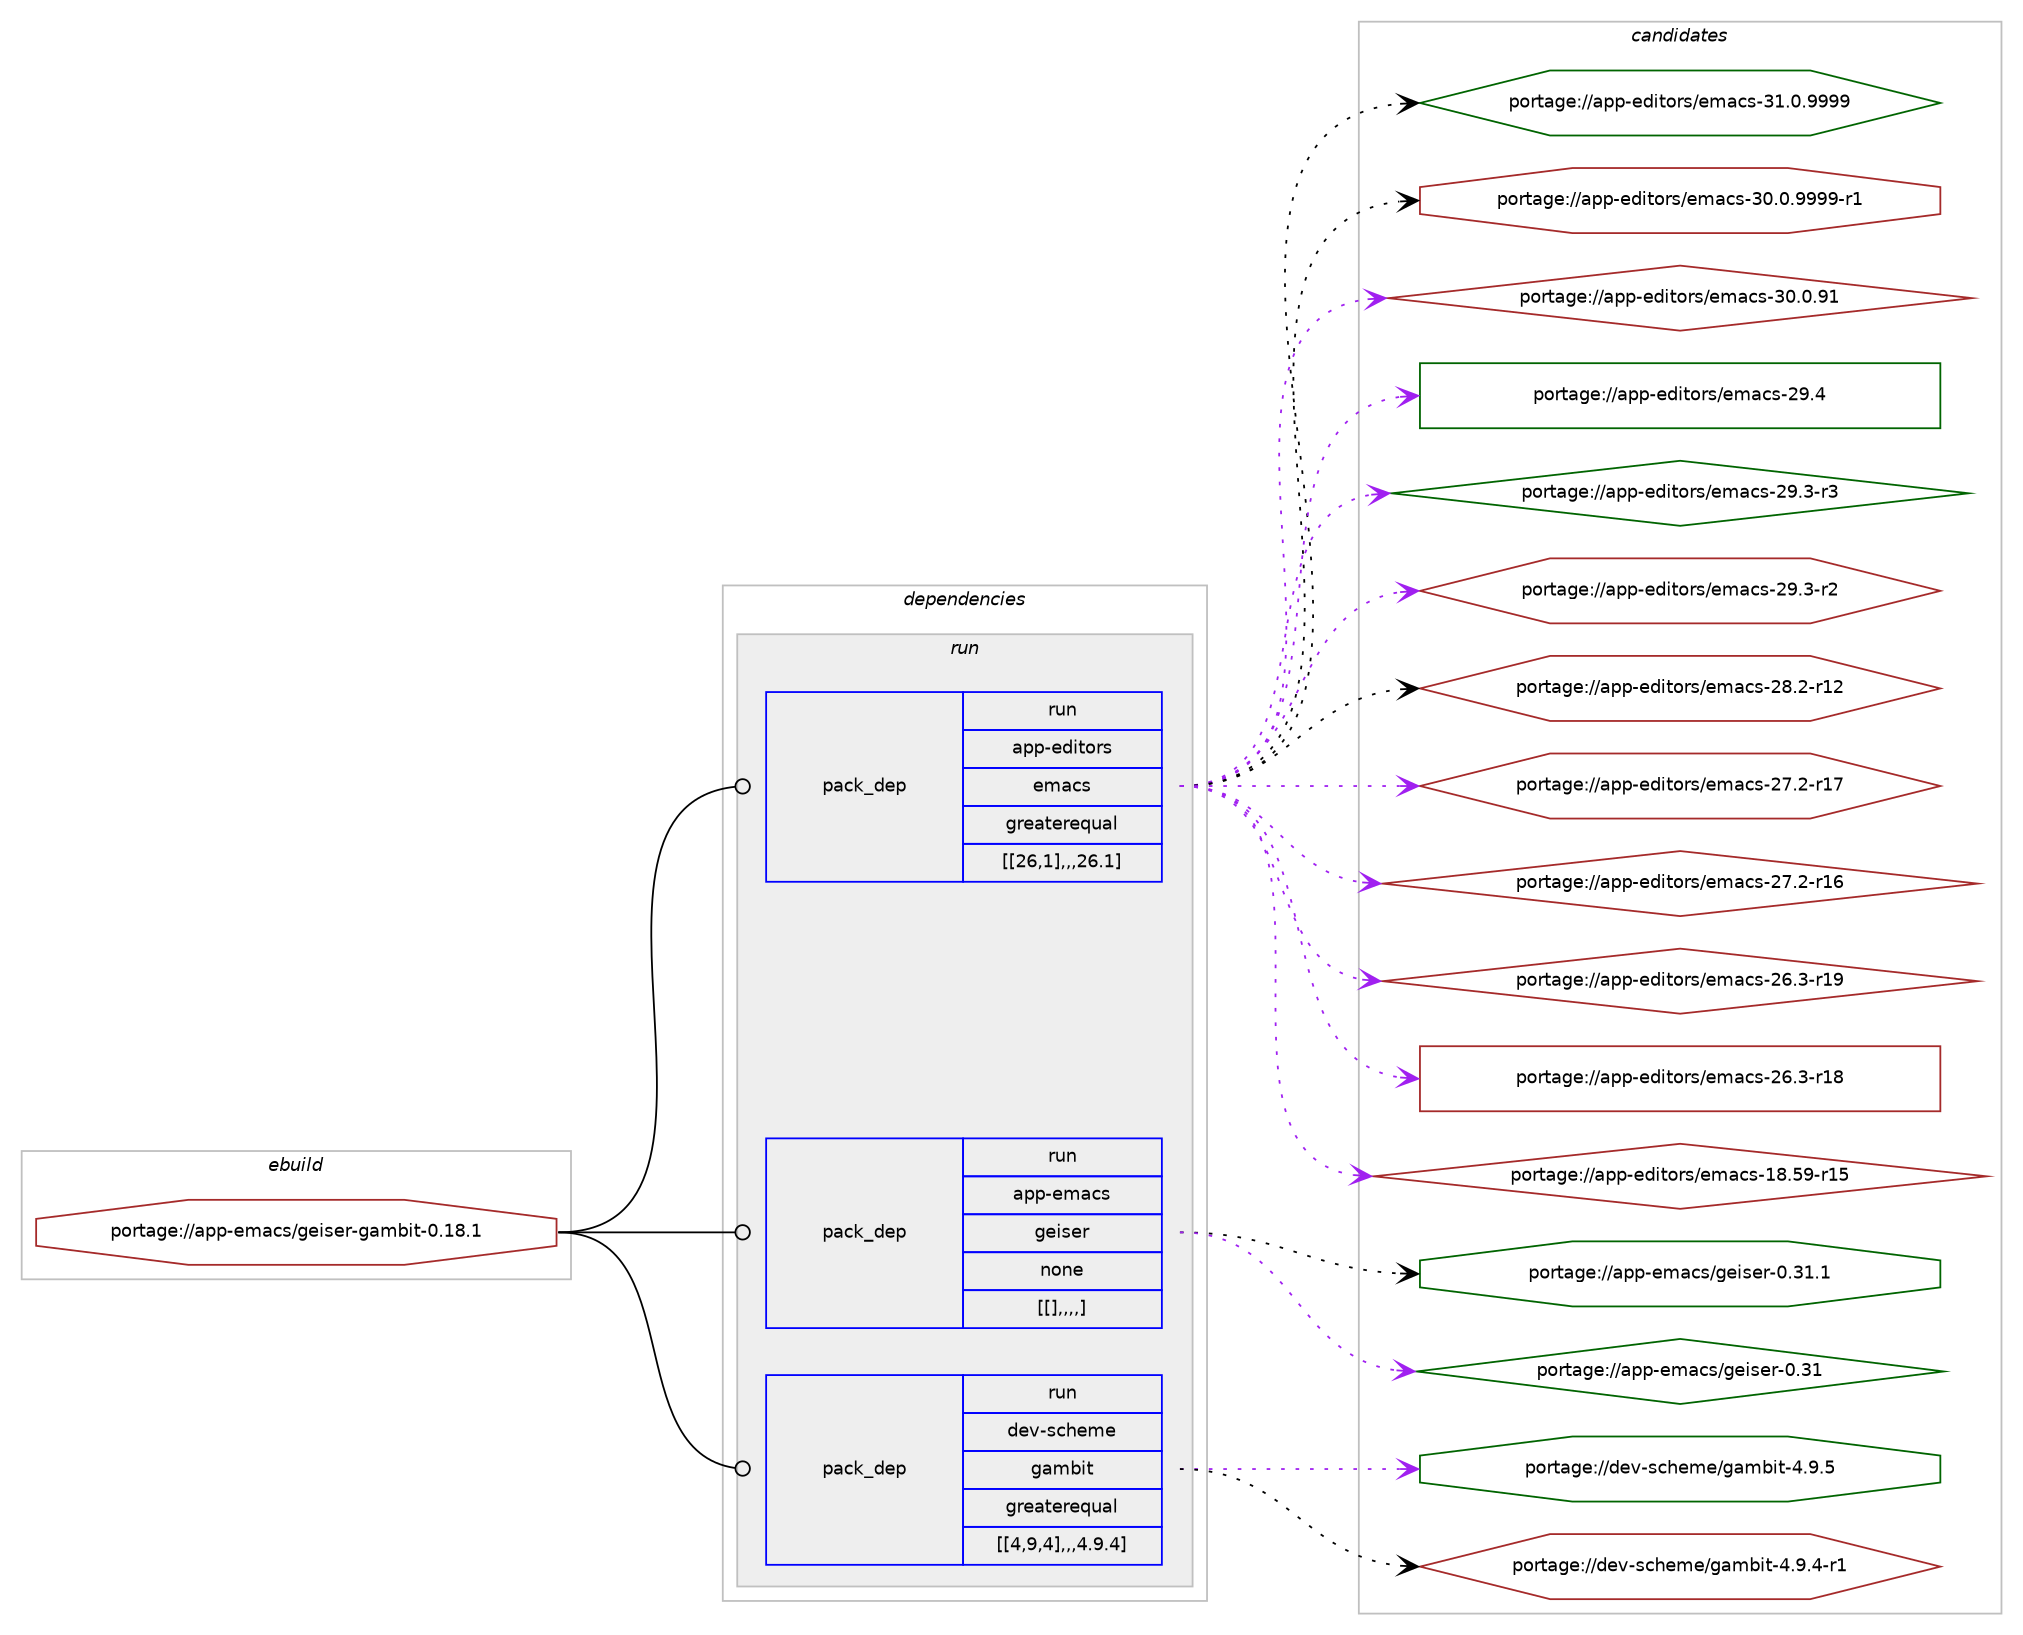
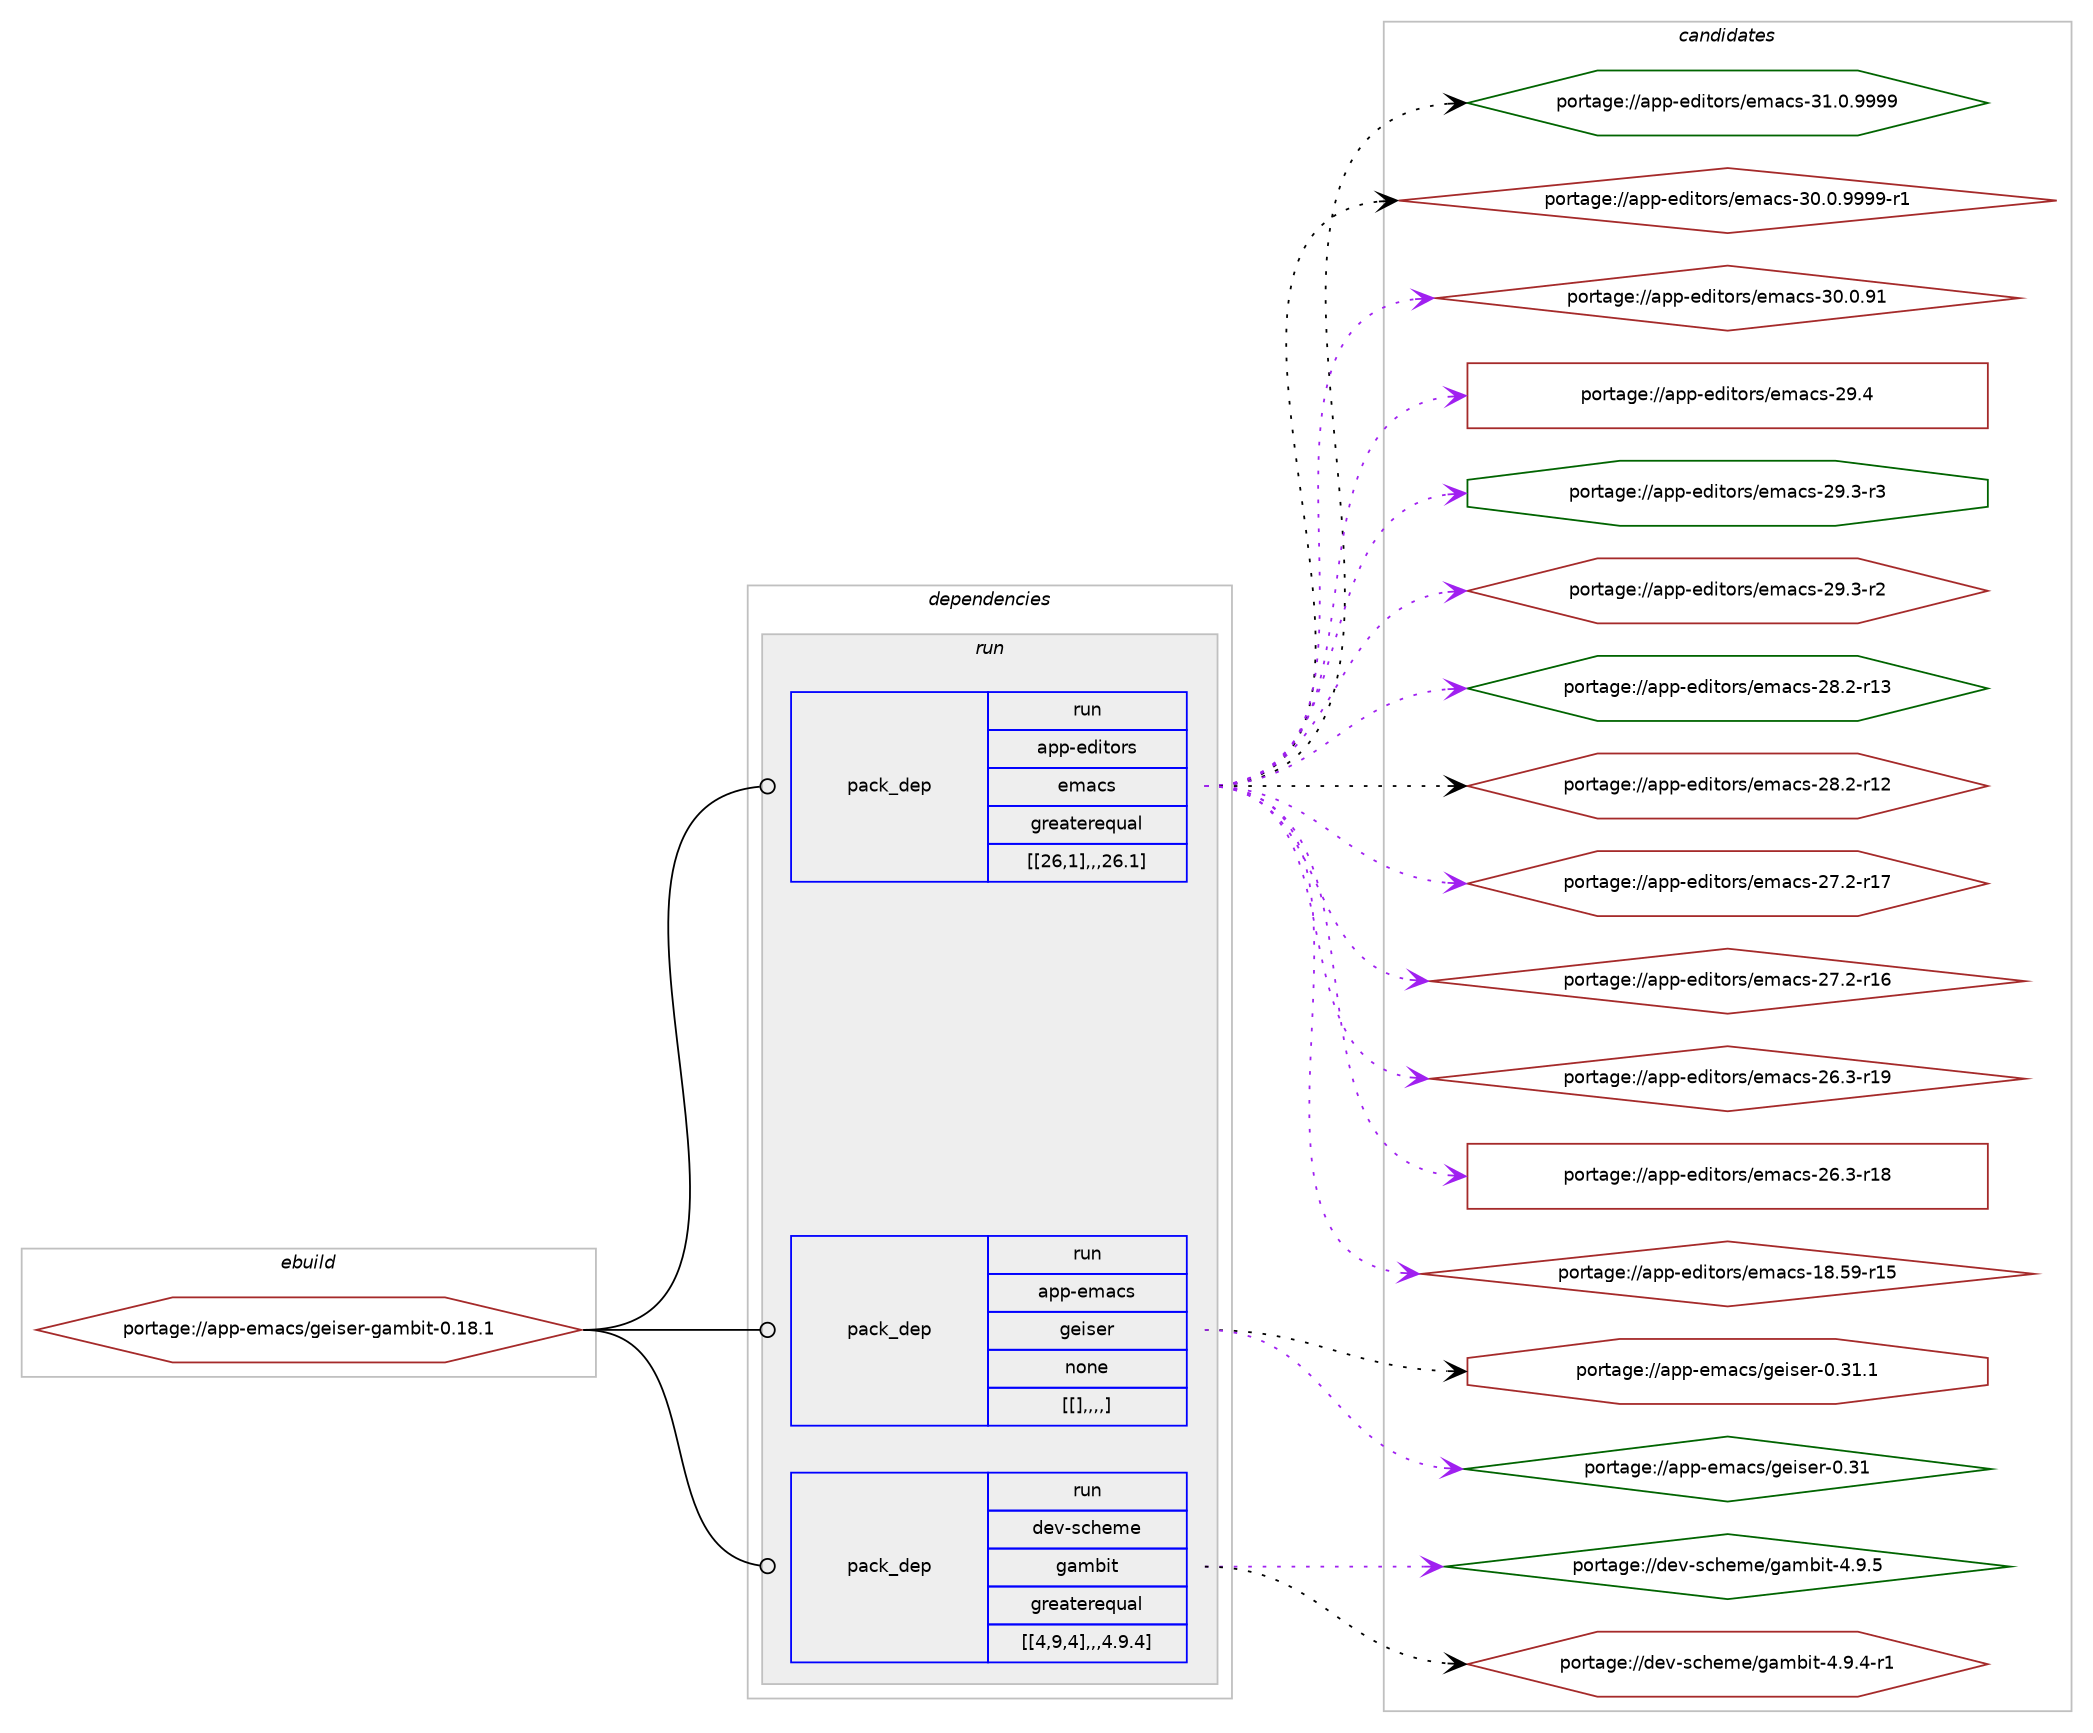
node "portage://app-editors/emacs-30.0.9999-r1": shape octagon -> diamond
node "portage://app-editors/emacs-29.4": color darkgreen -> brown
node "portage://app-editors/emacs-29.3-r3": shape diamond -> octagon
node "portage://app-editors/emacs-28.2-r13": added
node "portage://app-emacs/geiser-gambit-0.18.1": shape octagon -> hexagon
node "portage://app-emacs/geiser-0.31.1": color darkgreen -> brown
node "portage://dev-scheme/gambit-4.9.5": shape octagon -> diamond
